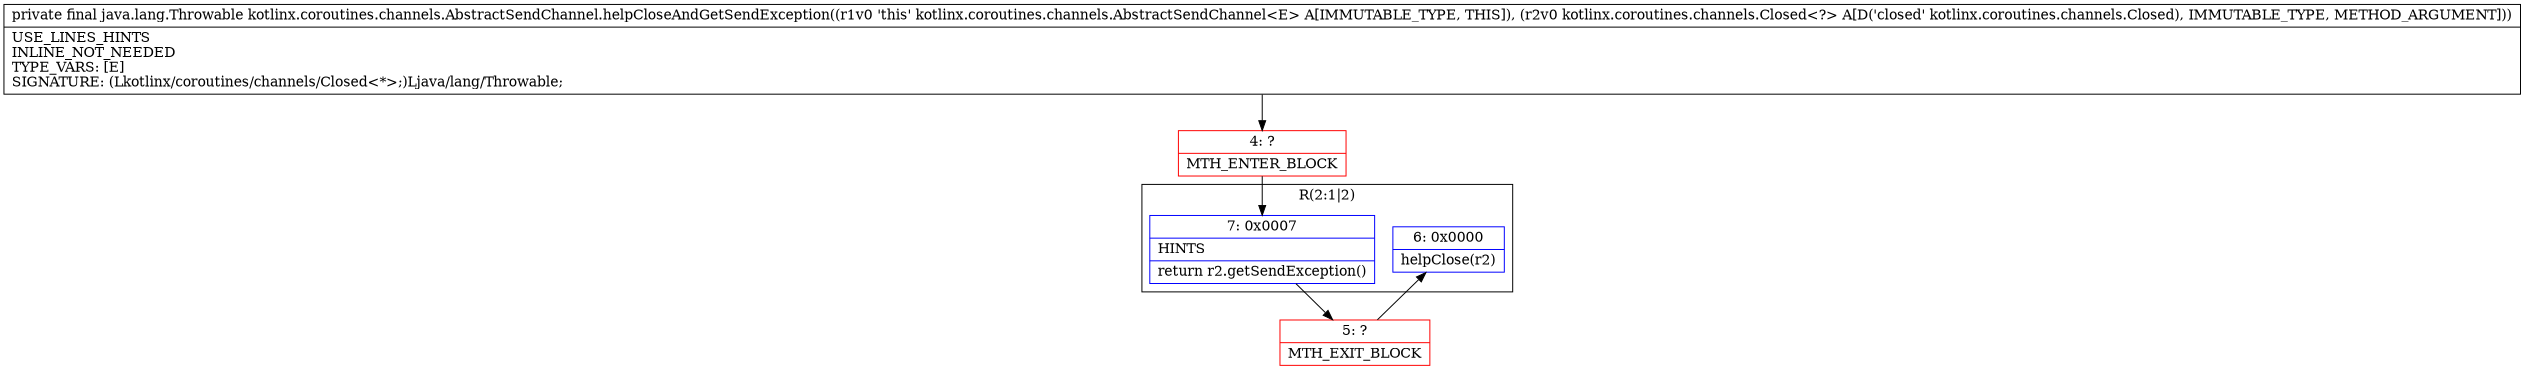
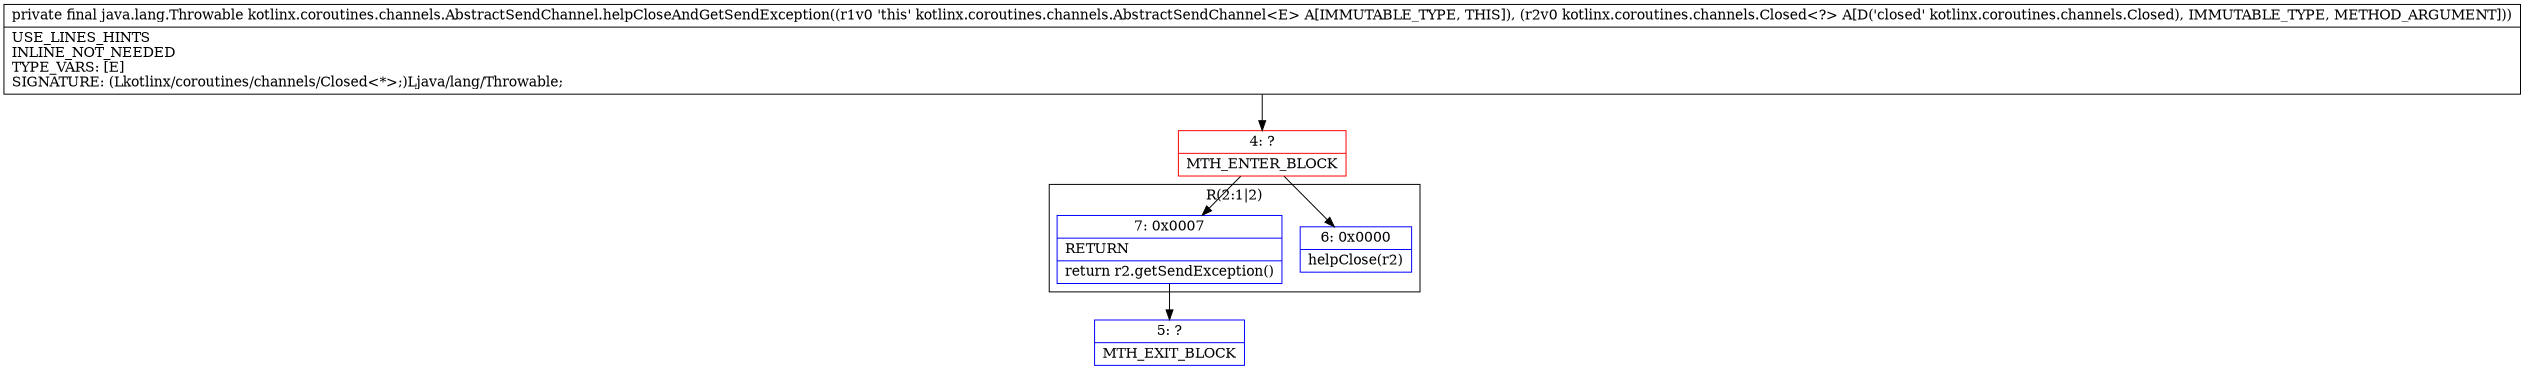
node "7: 0x0007": text "HINTS" -> "RETURN"
edge "5: ?" -> "6: 0x0000": now "4: ?" -> "6: 0x0000"
node "5: ?": color red -> blue
